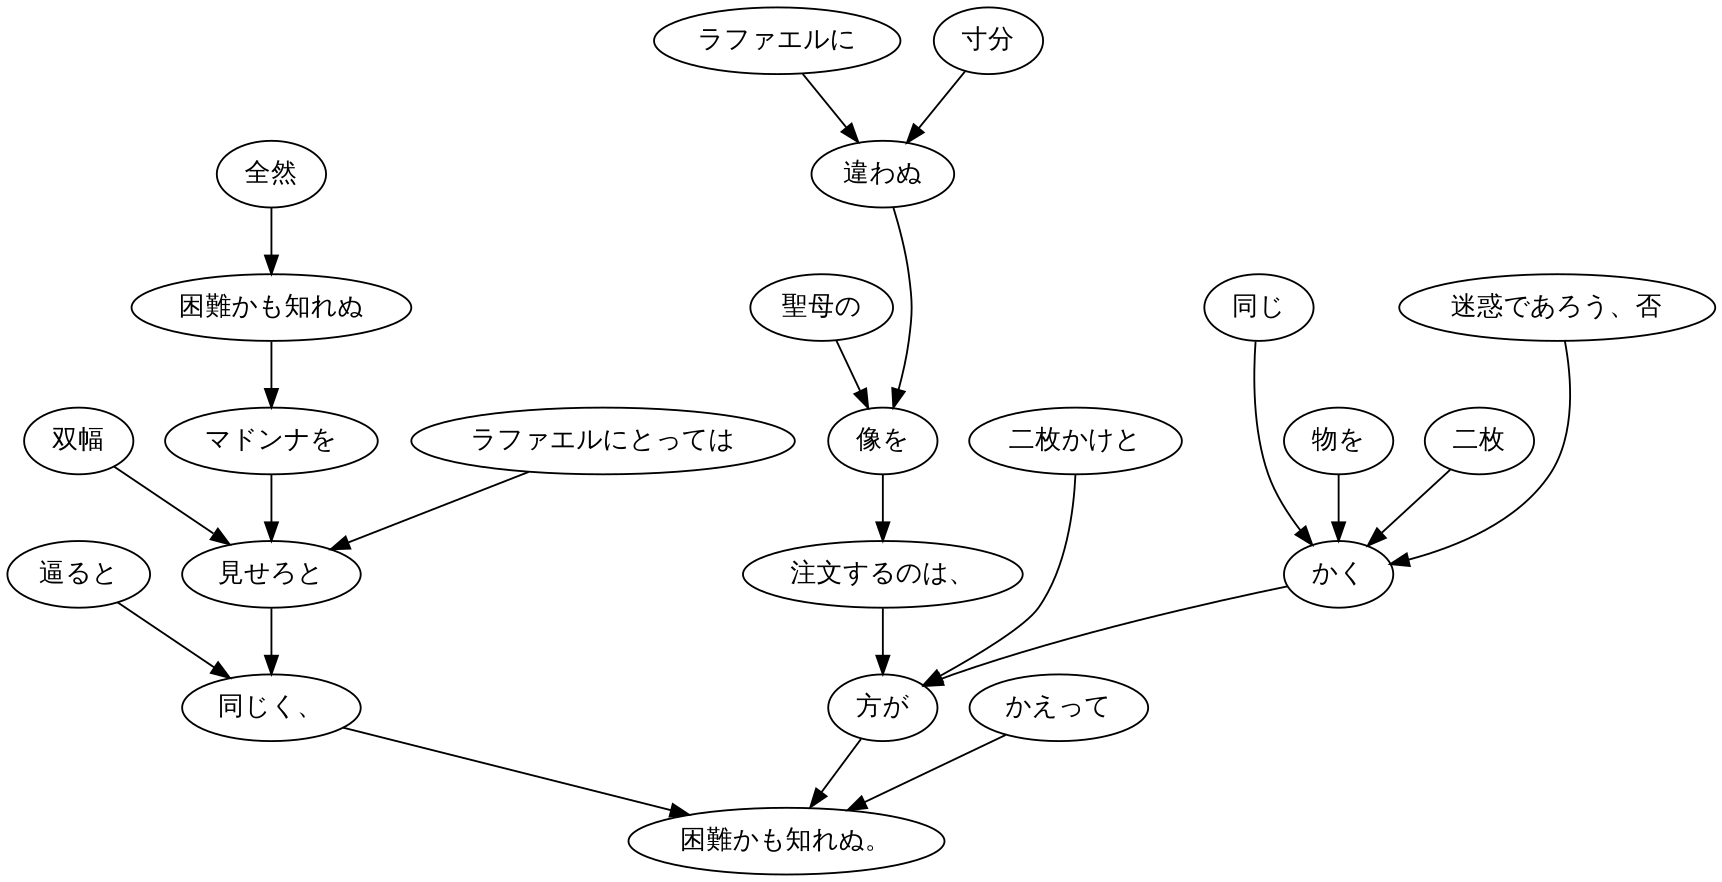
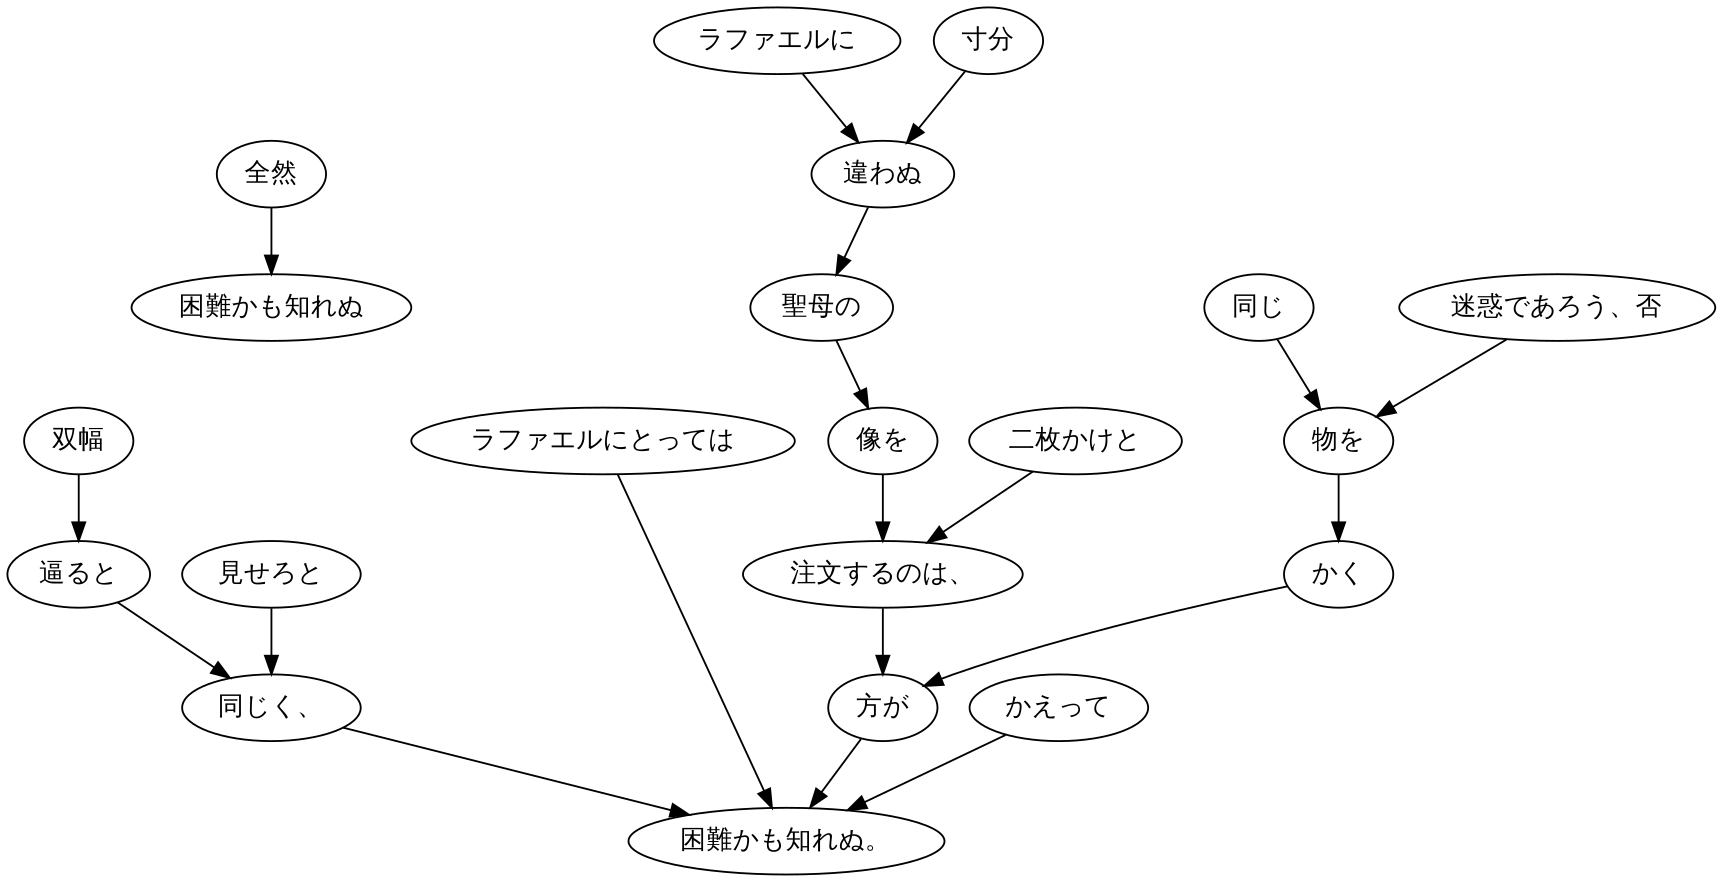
edge "違わぬ" -> "像を": now "違わぬ" -> "聖母の"
node "マドンナを": removed
edge "同じ" -> "かく": now "同じ" -> "物を"
node "二枚": removed
edge "迷惑であろう、否" -> "かく": now "迷惑であろう、否" -> "物を"
edge "双幅" -> "見せろと": now "双幅" -> "逼ると"
edge "ラファエルにとっては" -> "見せろと": now "ラファエルにとっては" -> "困難かも知れぬ。"
edge "二枚かけと" -> "方が": now "二枚かけと" -> "注文するのは、"
